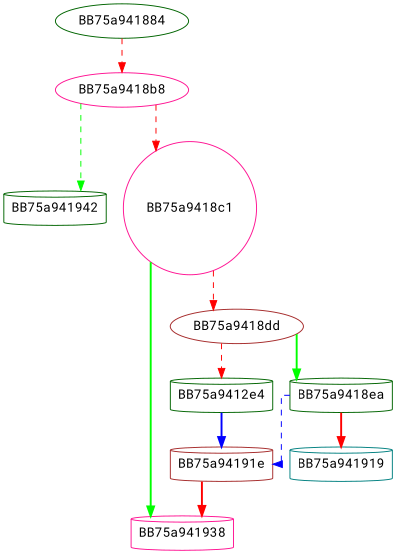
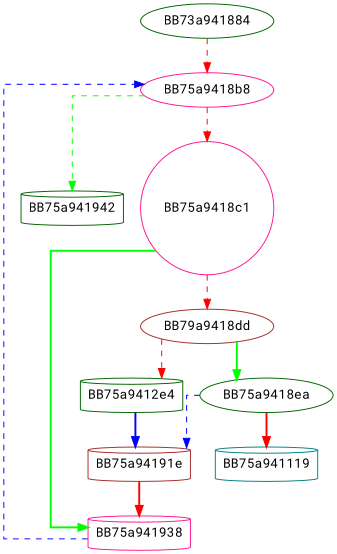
node "BB75a941884": label "BB75a941884" -> "BB73a941884"
edge "BB75a941938" -> "BB75a9418b8": added
node "BB75a9418dd": label "BB75a9418dd" -> "BB79a9418dd"
node "BB75a9418ea": shape cylinder -> ellipse
node "BB75a941919": label "BB75a941919" -> "BB75a941119"
